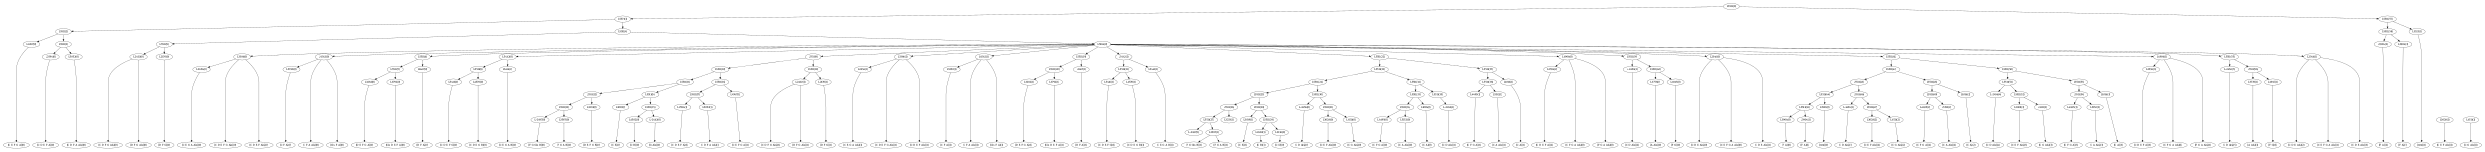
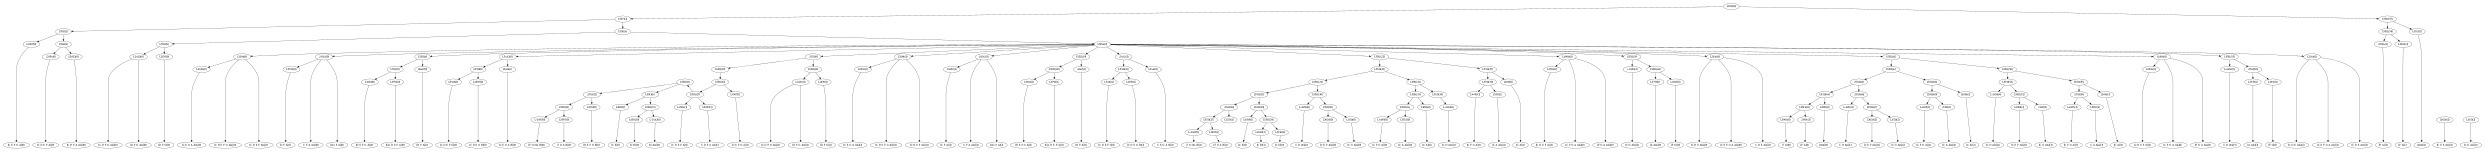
edge "L5511(10)" -> "L5511(11)": now "L5511(17)" -> "L5511(11)"
edge "L3587(1)" -> "[F  G  Gis  B](1)": now "L-2497(1)" -> "[F  G  Gis  B](1)"
